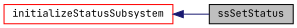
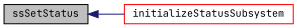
edge "ssSetStatus" -> "initializeStatusSubsystem": reversed
